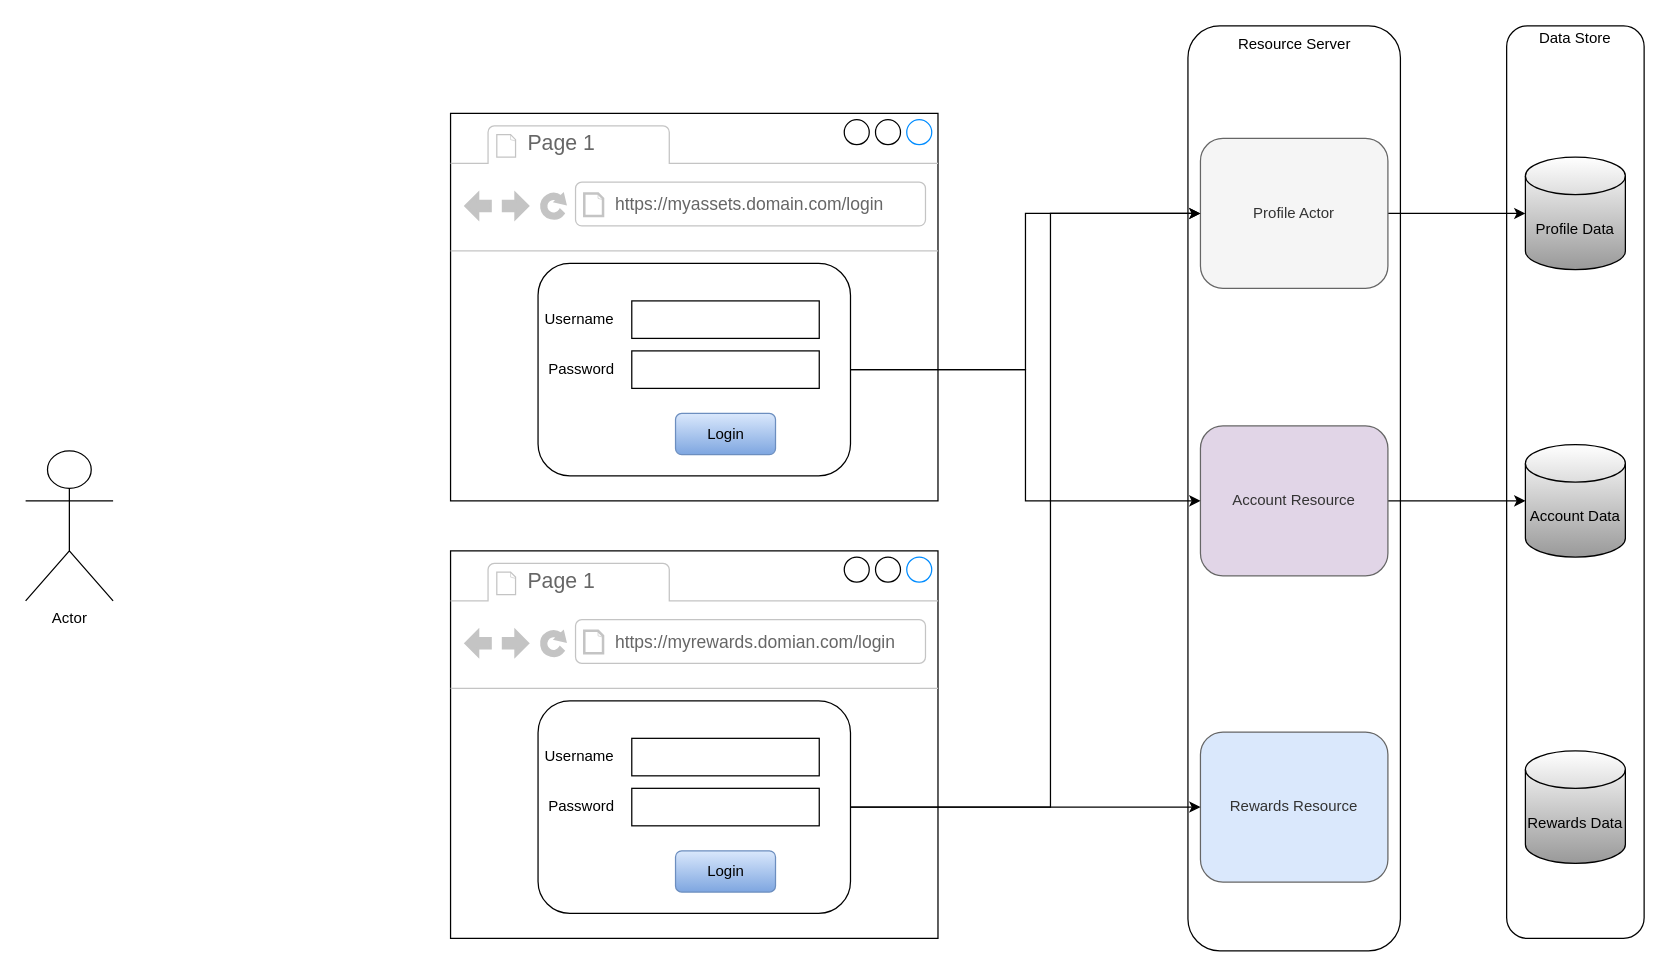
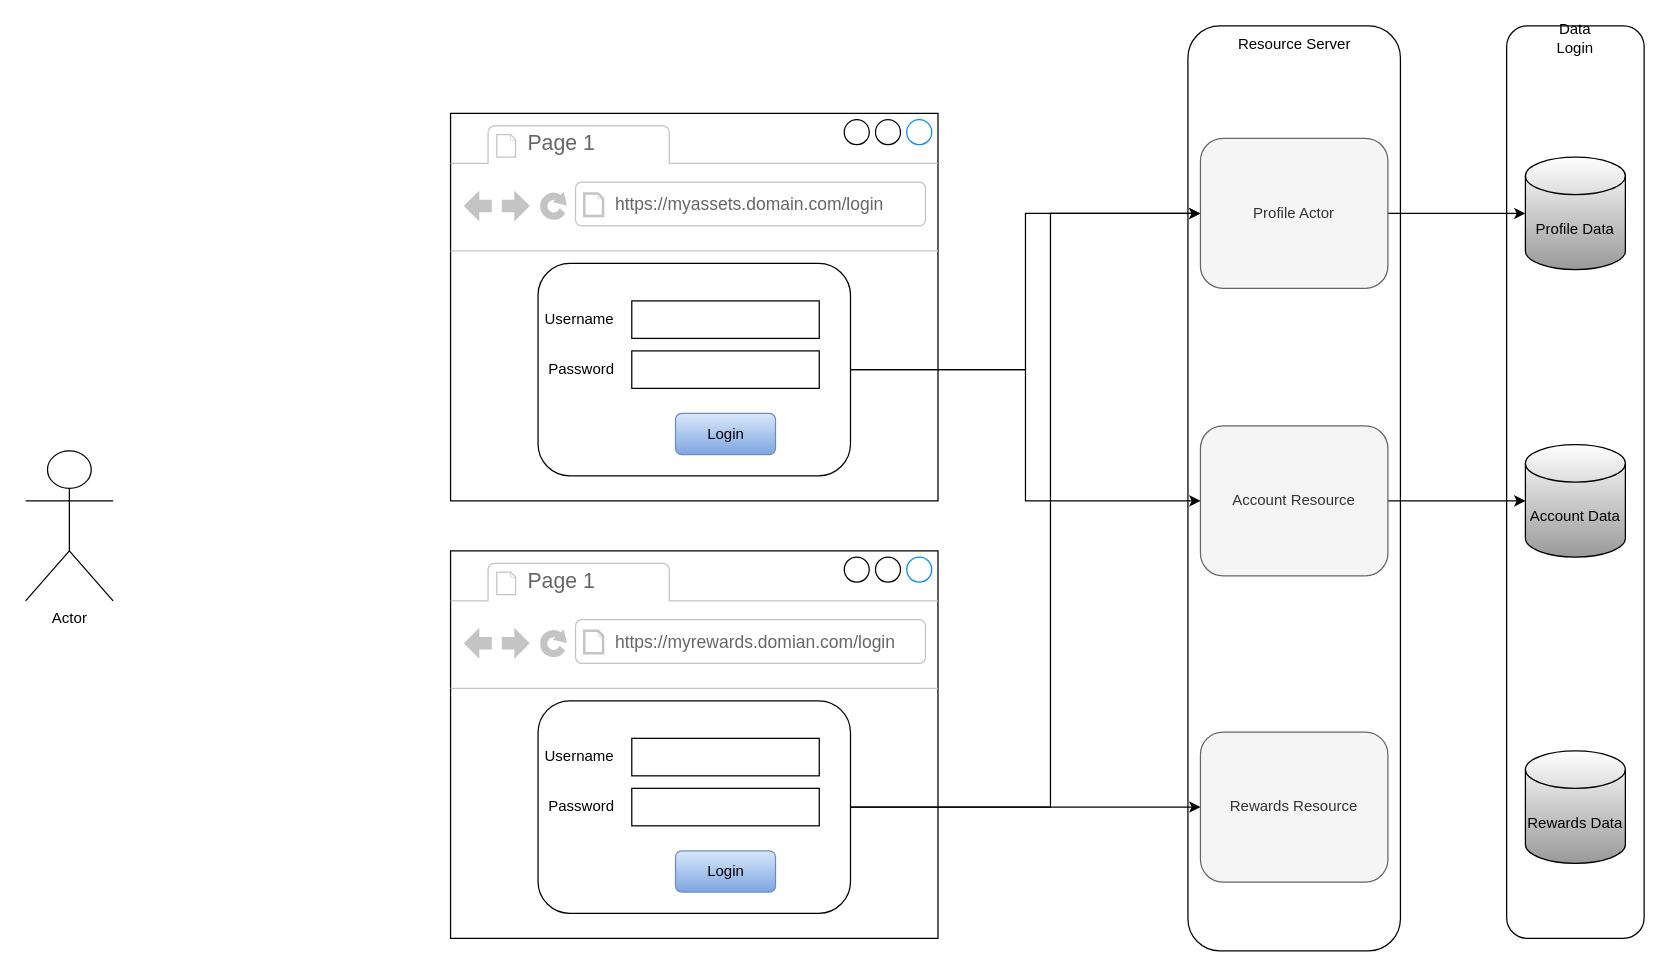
node "Data Store": label "Data Store" -> "Data Login"
node "Account Resource": fillcolor #e1d5e7 -> #f5f5f5
node "Rewards Resource": fillcolor #dae8fc -> #f5f5f5
